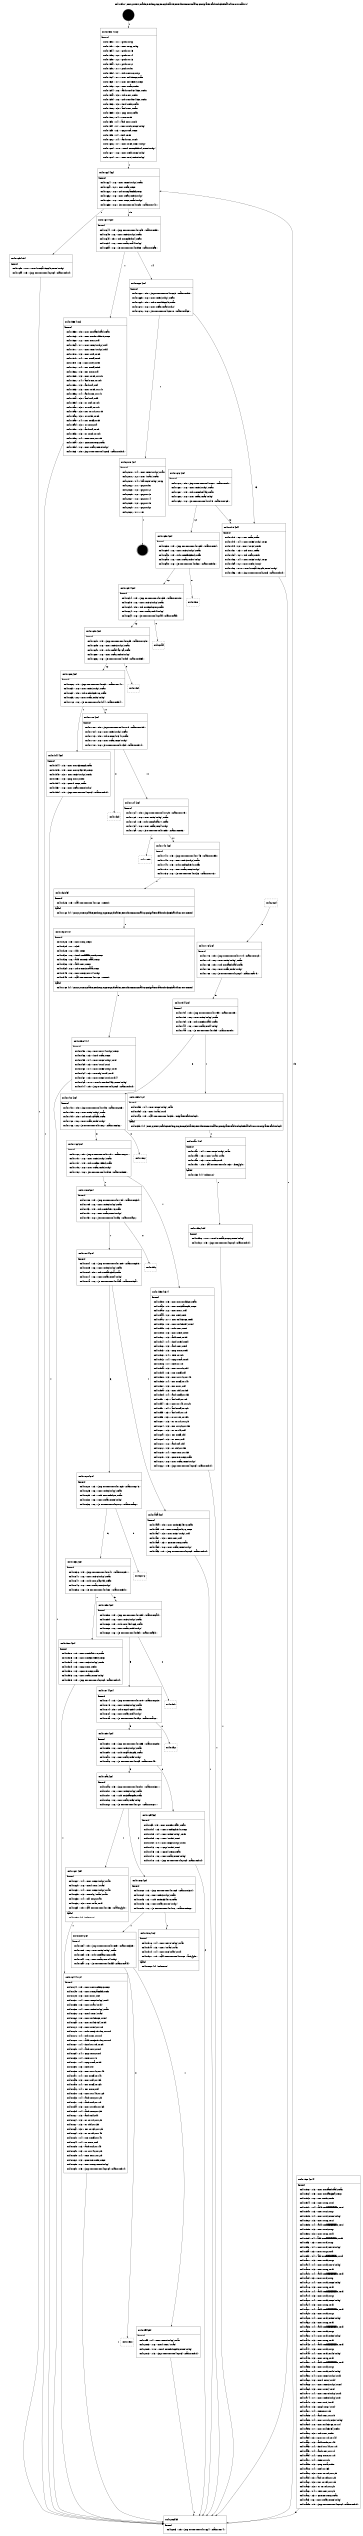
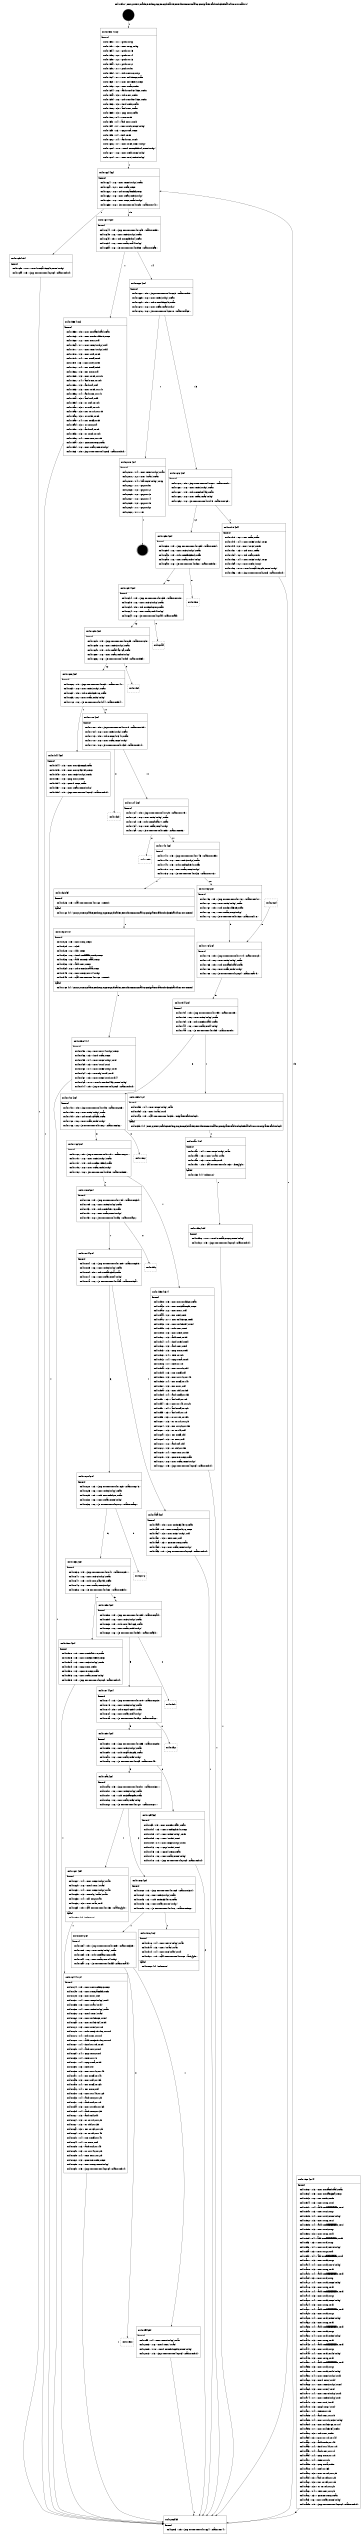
edge "0x401660 [28]" -> "0x401d79 [34]": now "0x401660 [28]" -> "0x40167c [28]"
edge "0x40167c [28]" -> "0x401d79 [34]": label " 12" -> " 1"
node "0x40175c [28]": added
